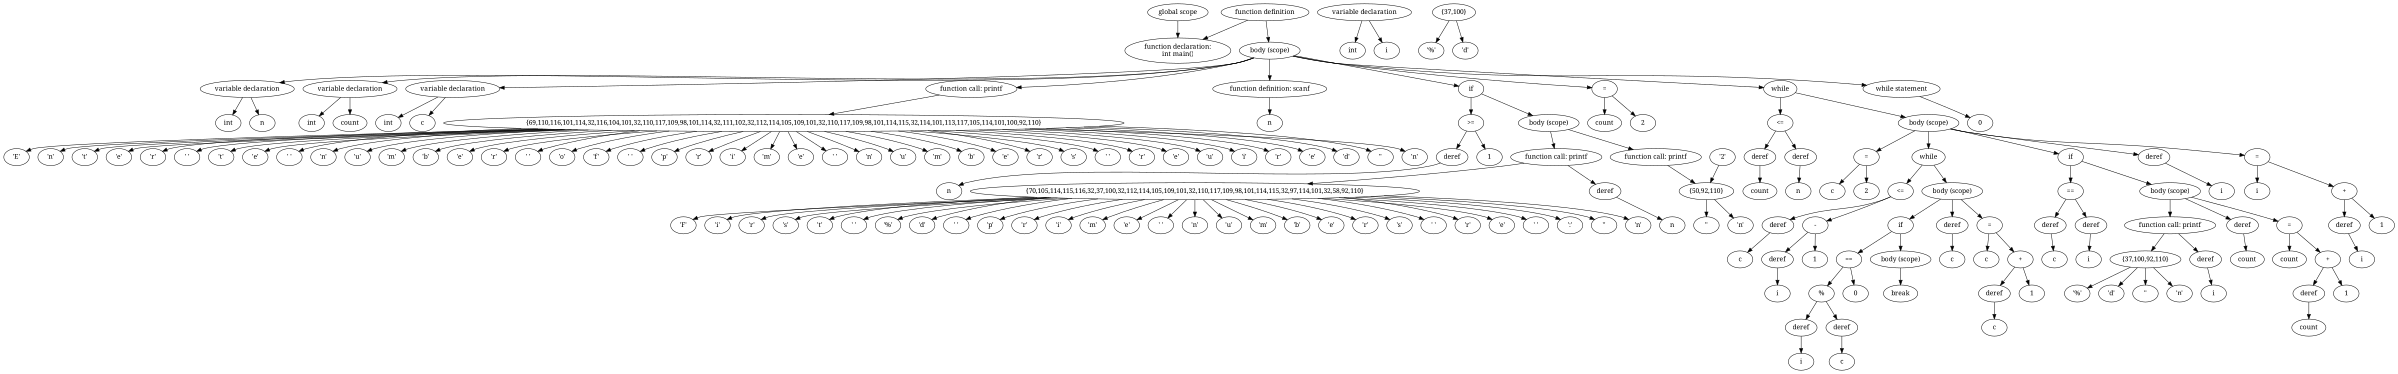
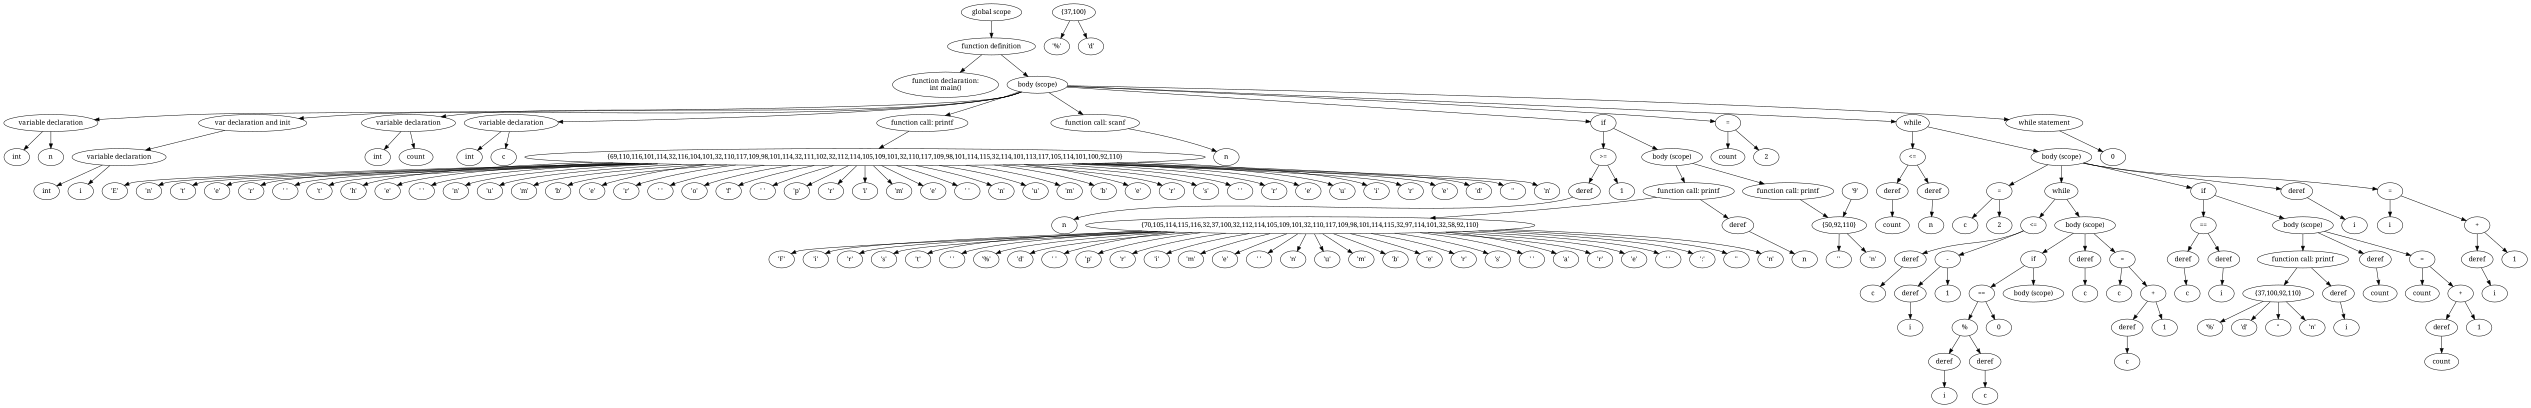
edge "global scope" -> "function declaration: int main()": now "global scope" -> "function definition"
node "function definition: scanf": label "function definition: scanf" -> "function call: scanf"
node "var declaration and init": added
node "'2'": label "'2'" -> "'9'"
node "'h'": added
node "'a'": added
node "break": removed
